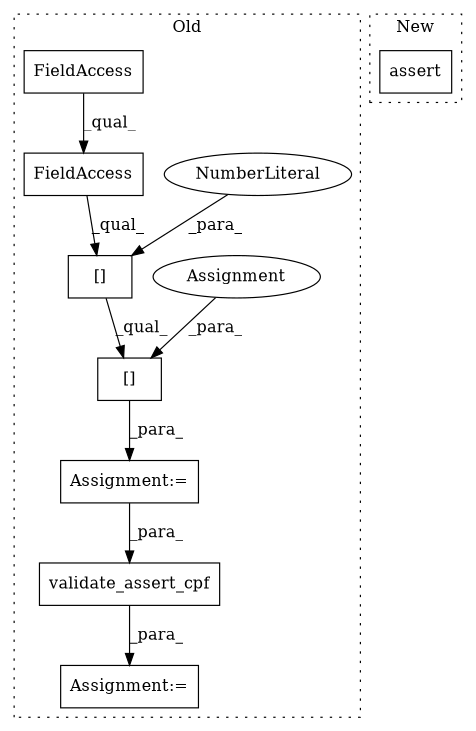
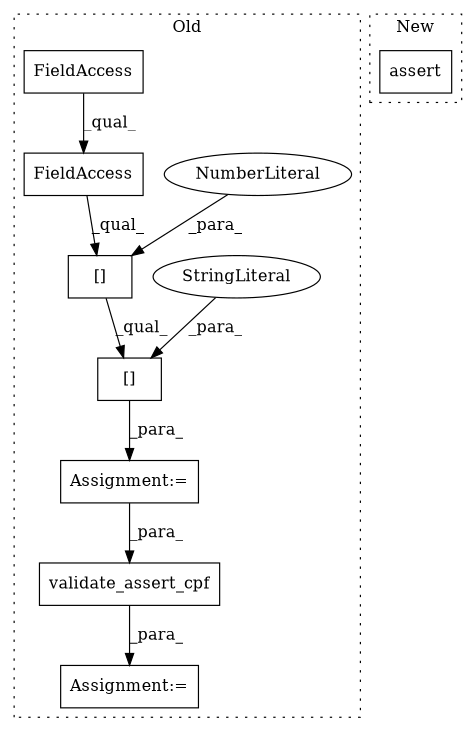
node "Assignment": label "Assignment" -> "StringLiteral"
